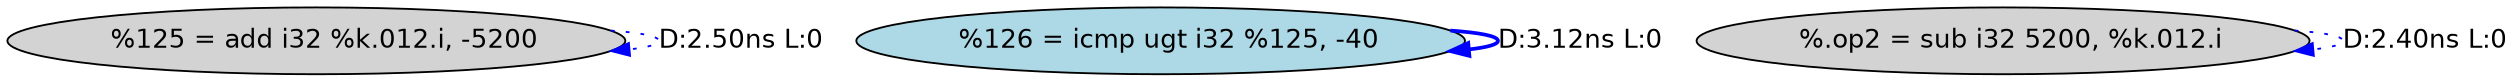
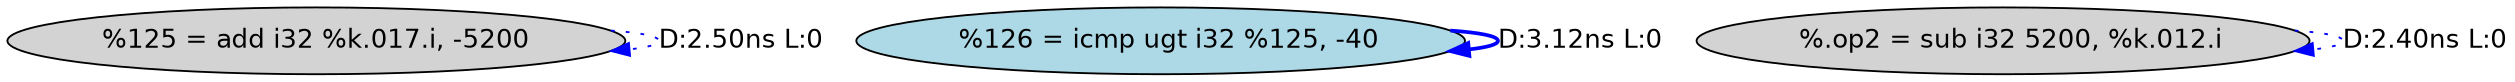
node "%125 = add i32 %k.012.i, -5200": label "%125 = add i32 %k.012.i, -5200" -> "%125 = add i32 %k.017.i, -5200"
